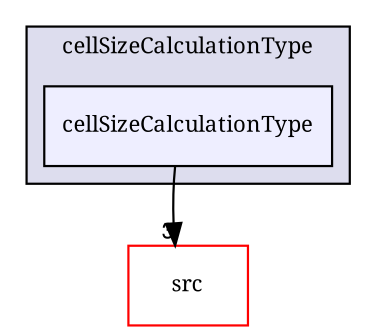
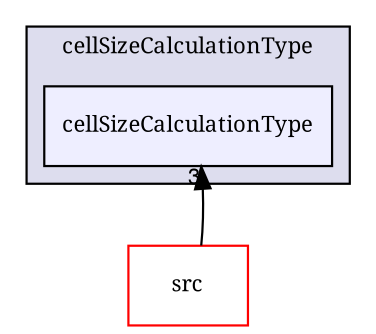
edge "cellSizeCalculationType" -> "src": reversed
